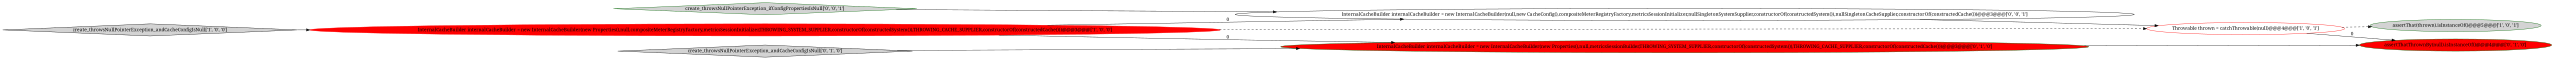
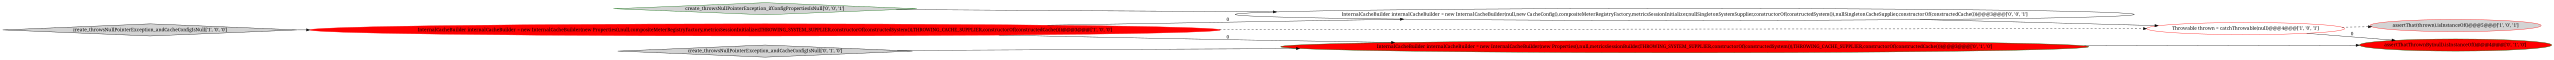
node "assertThat(thrown).isInstanceOf()@@@5@@@['1', '0', '1']": color darkgreen -> red
